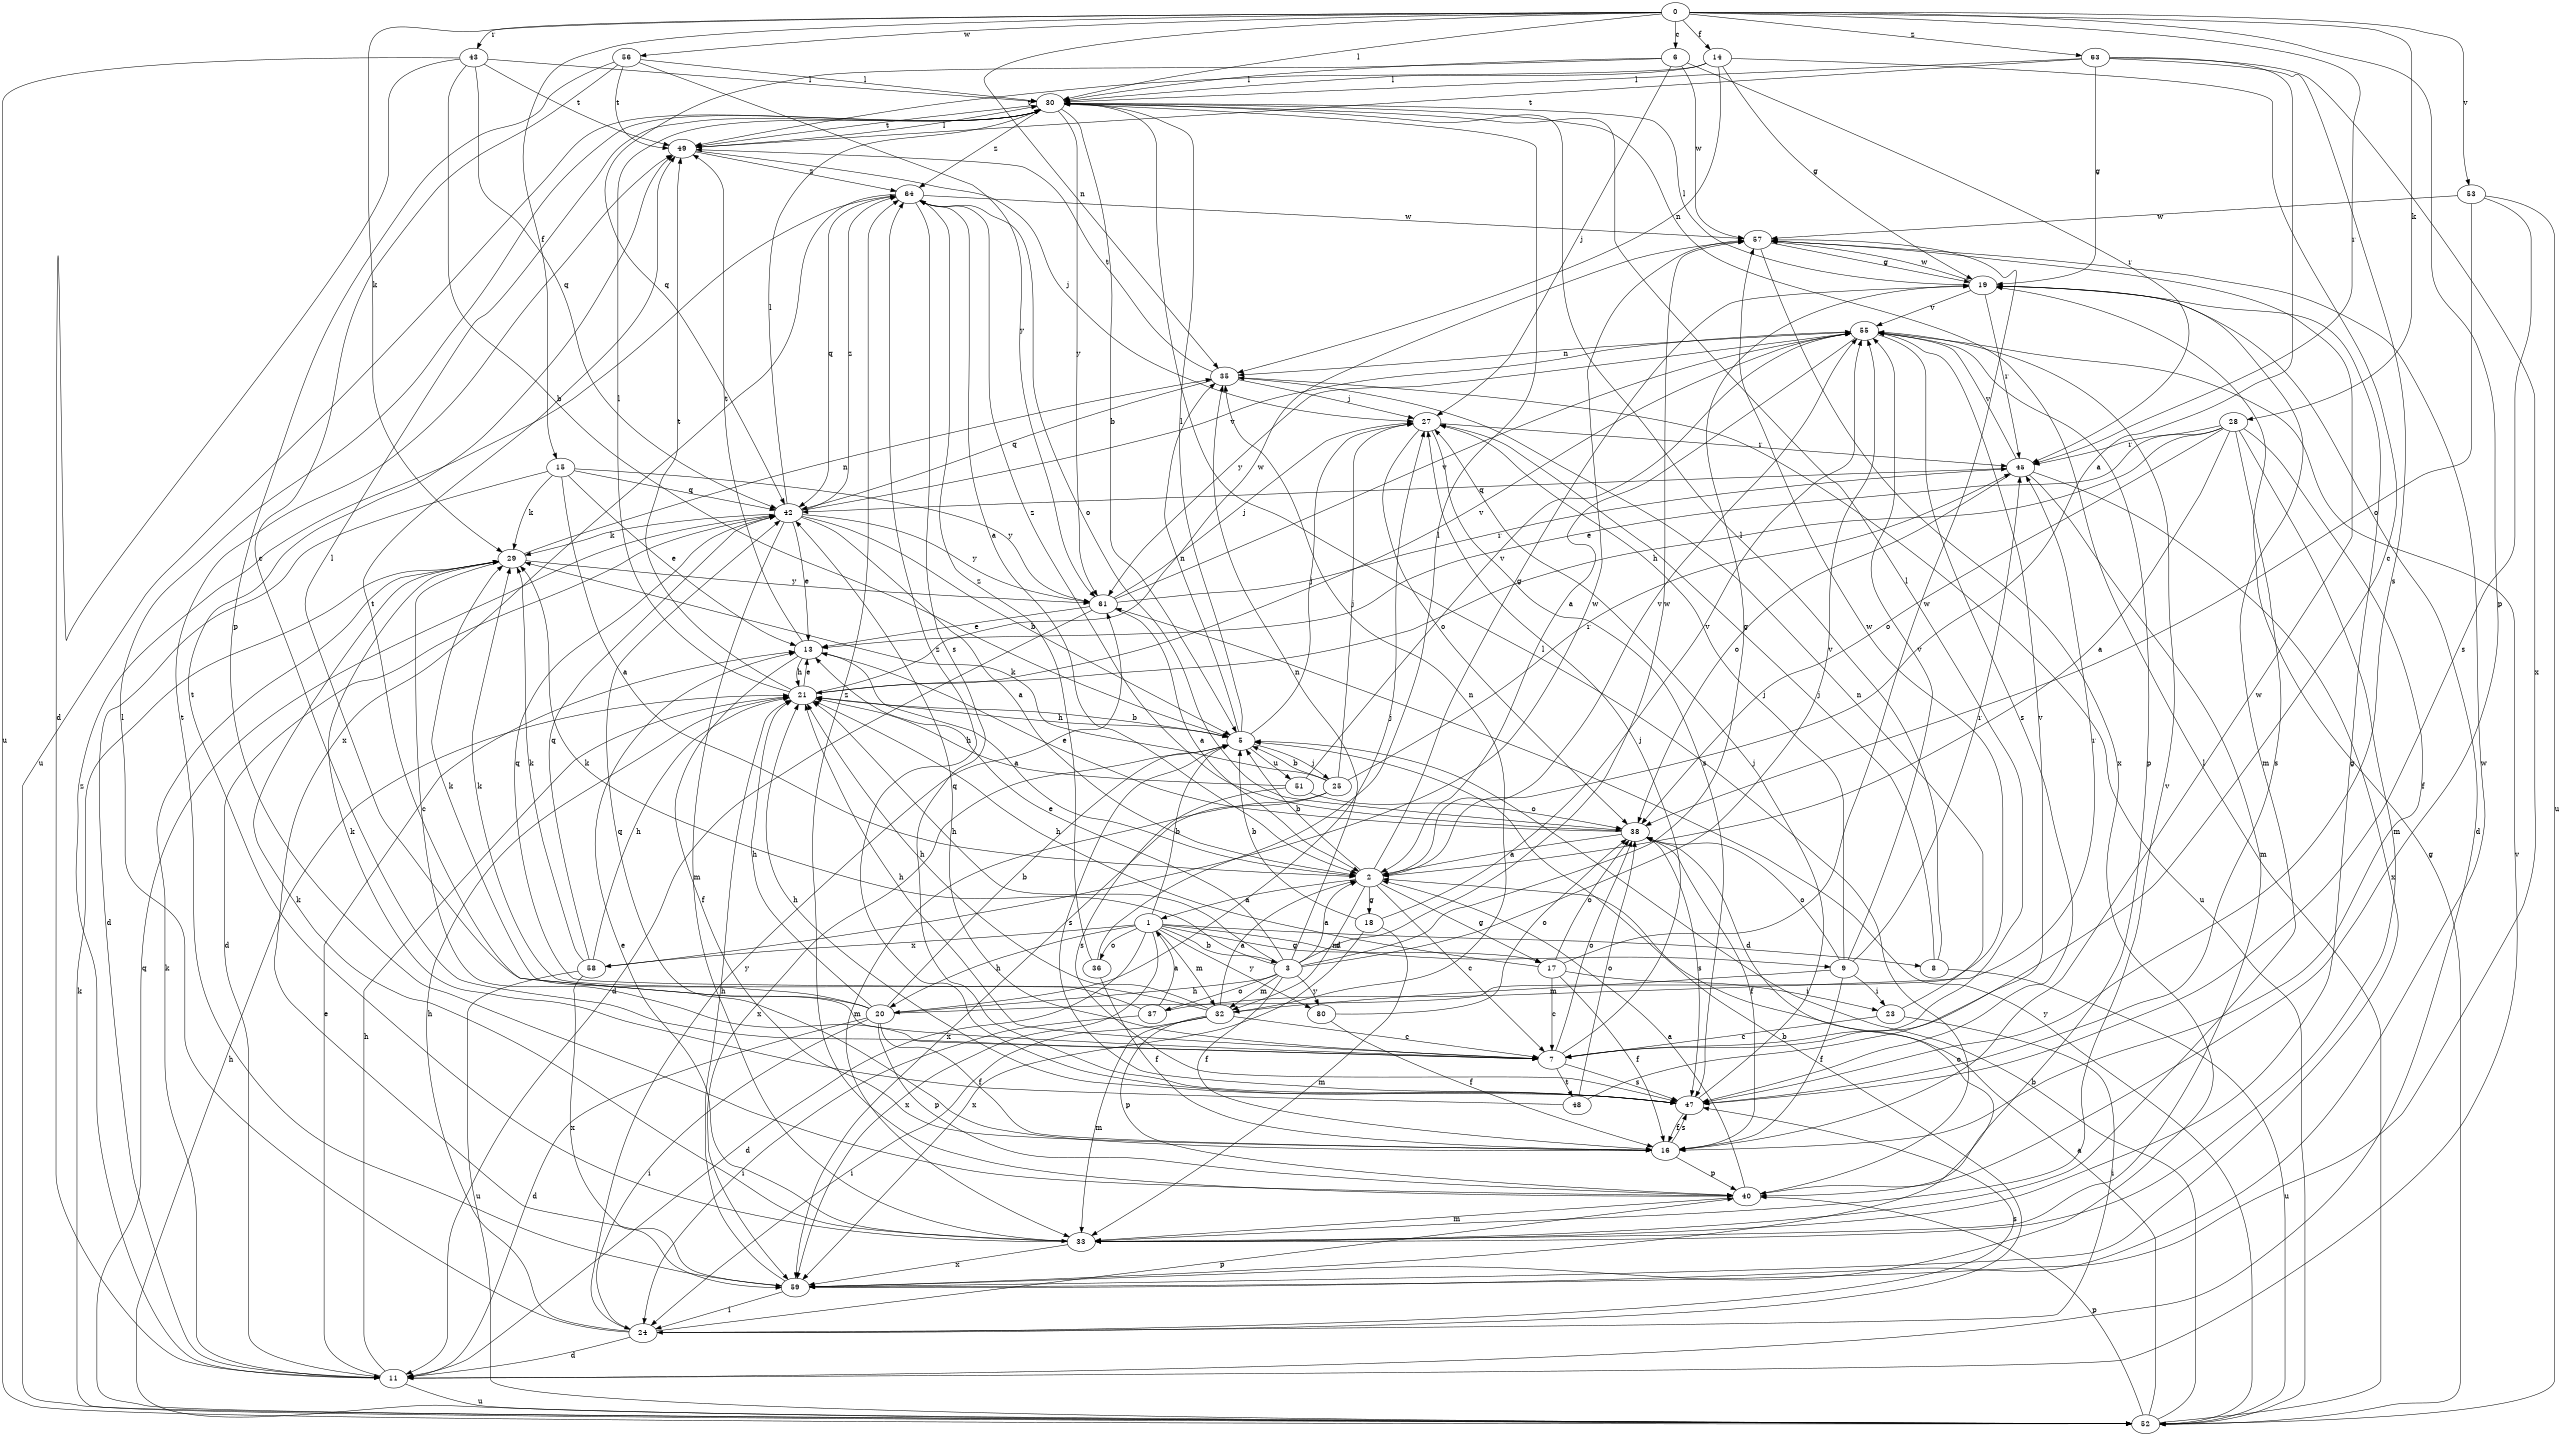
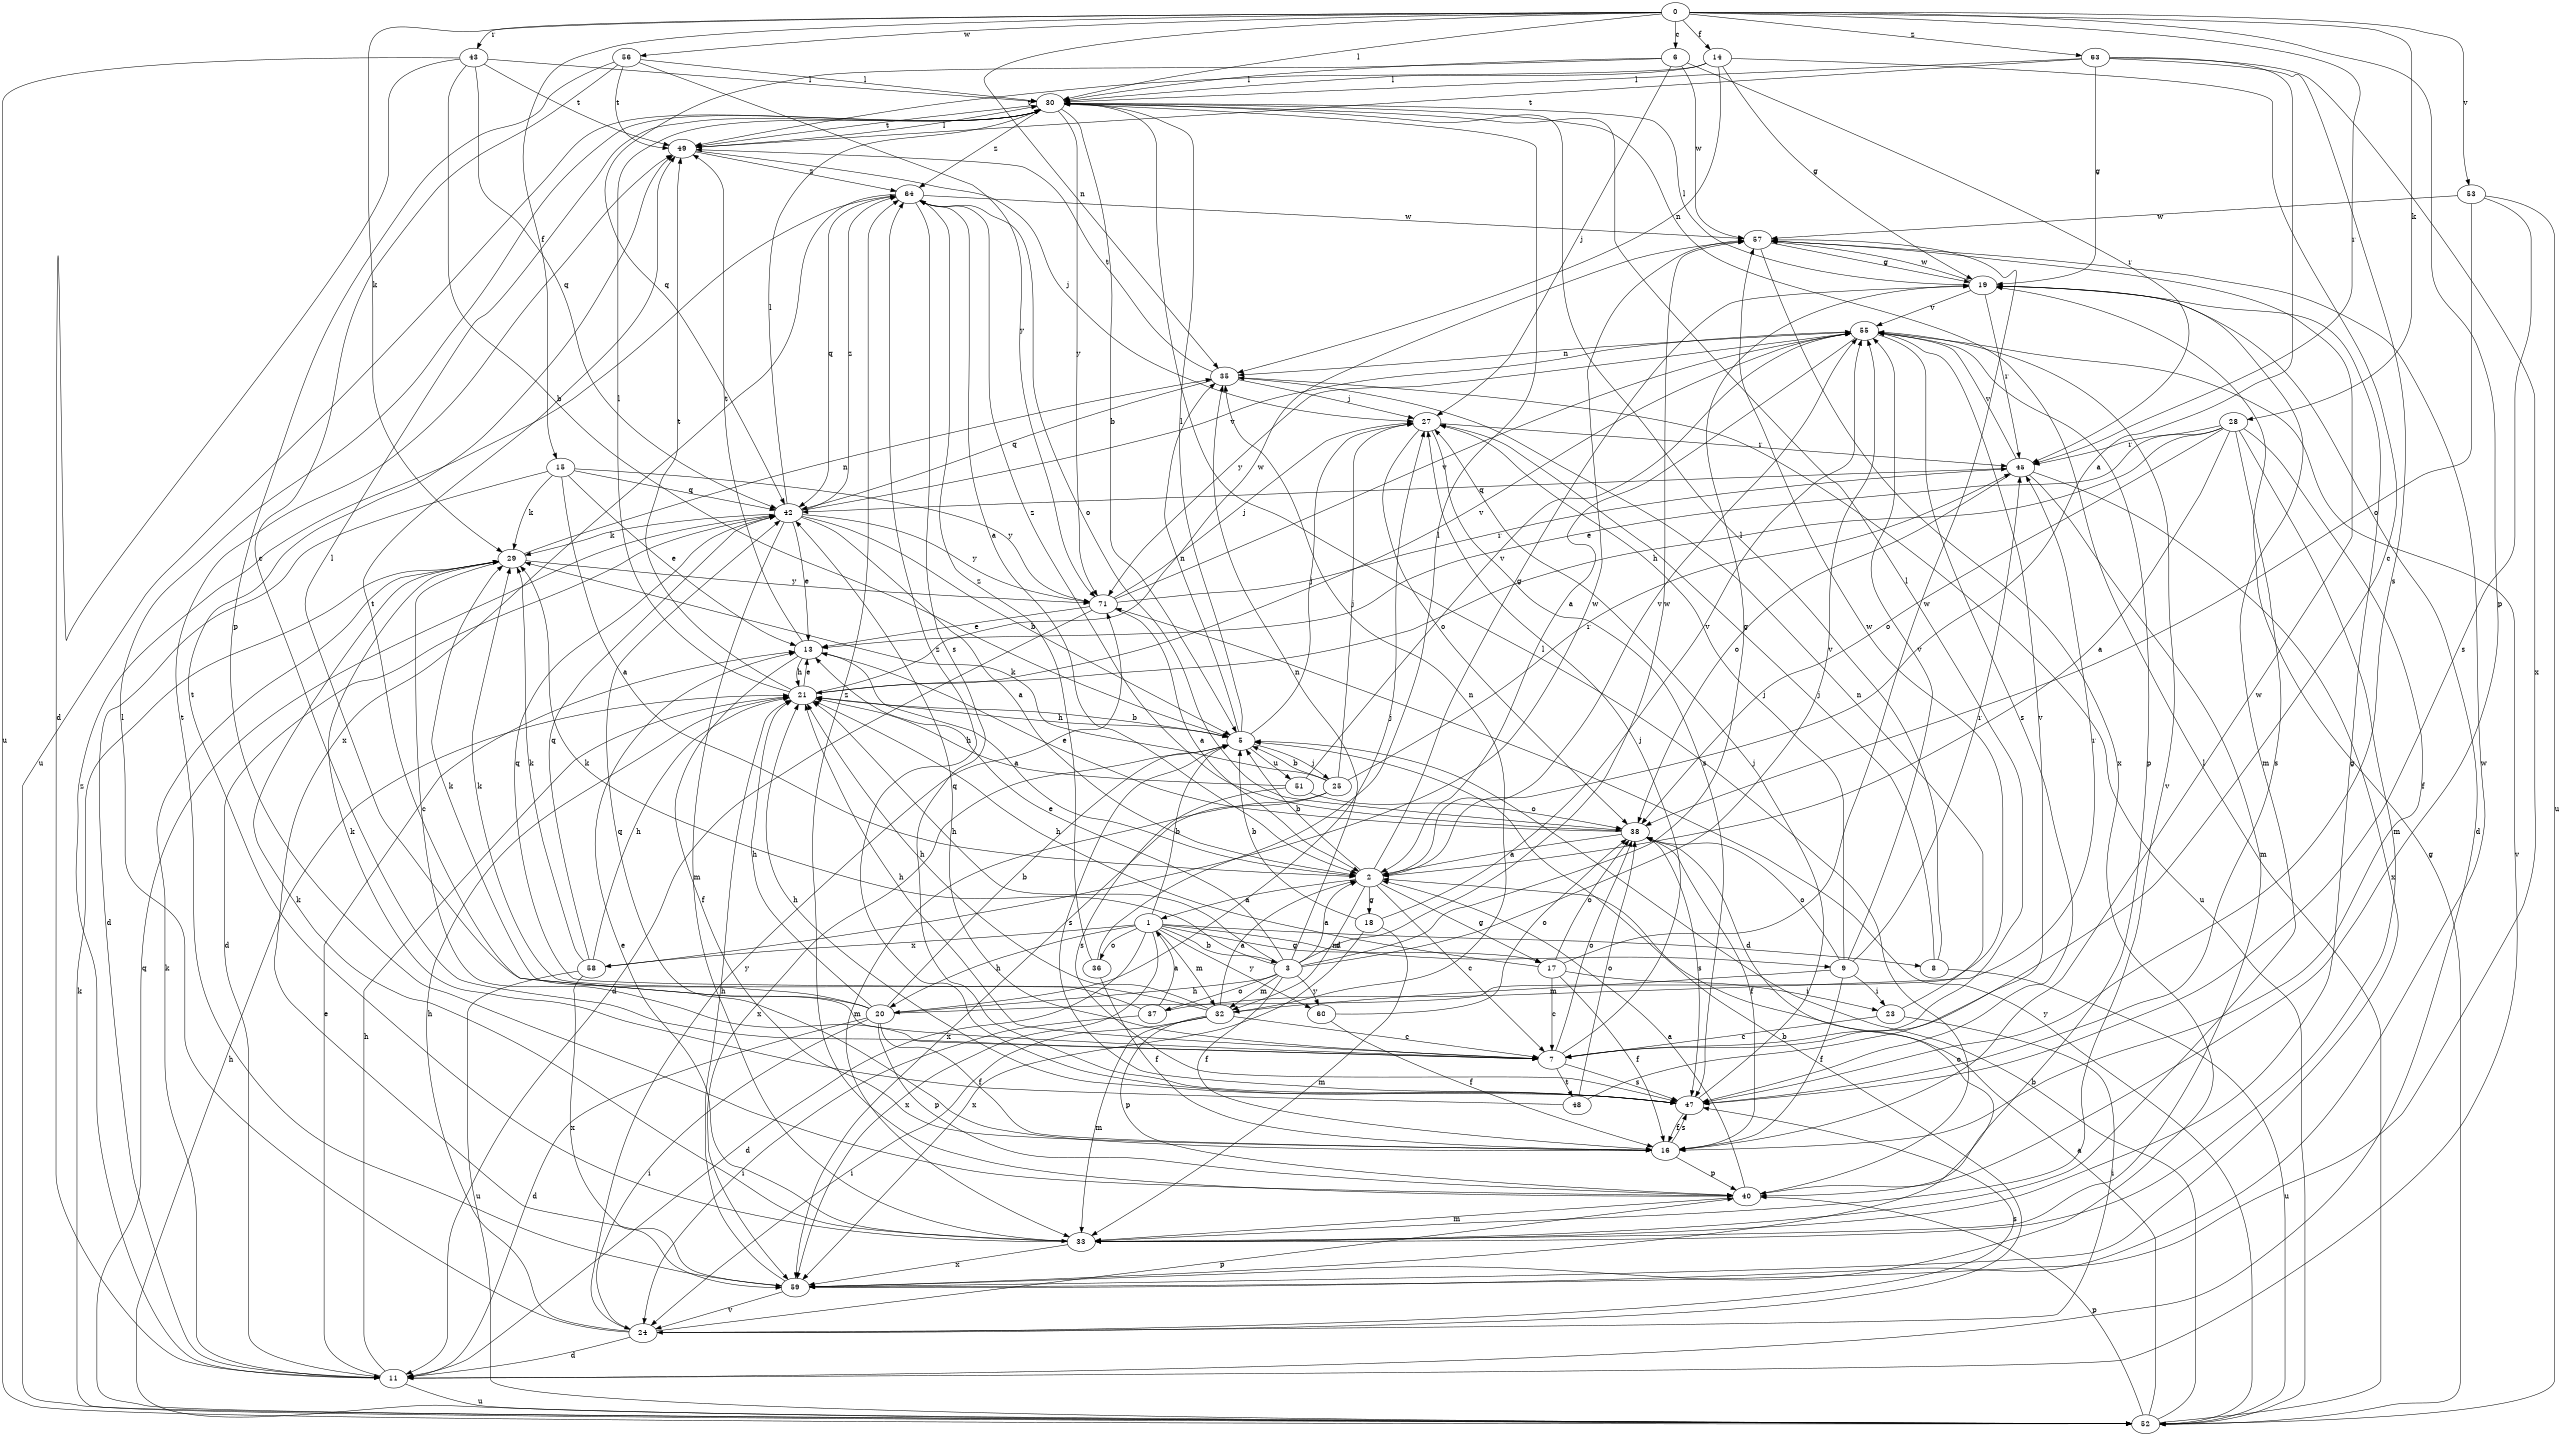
node "61": label "61" -> "71"
node "80": label "80" -> "60"
edge "59" -> "24": label "i" -> "v"
